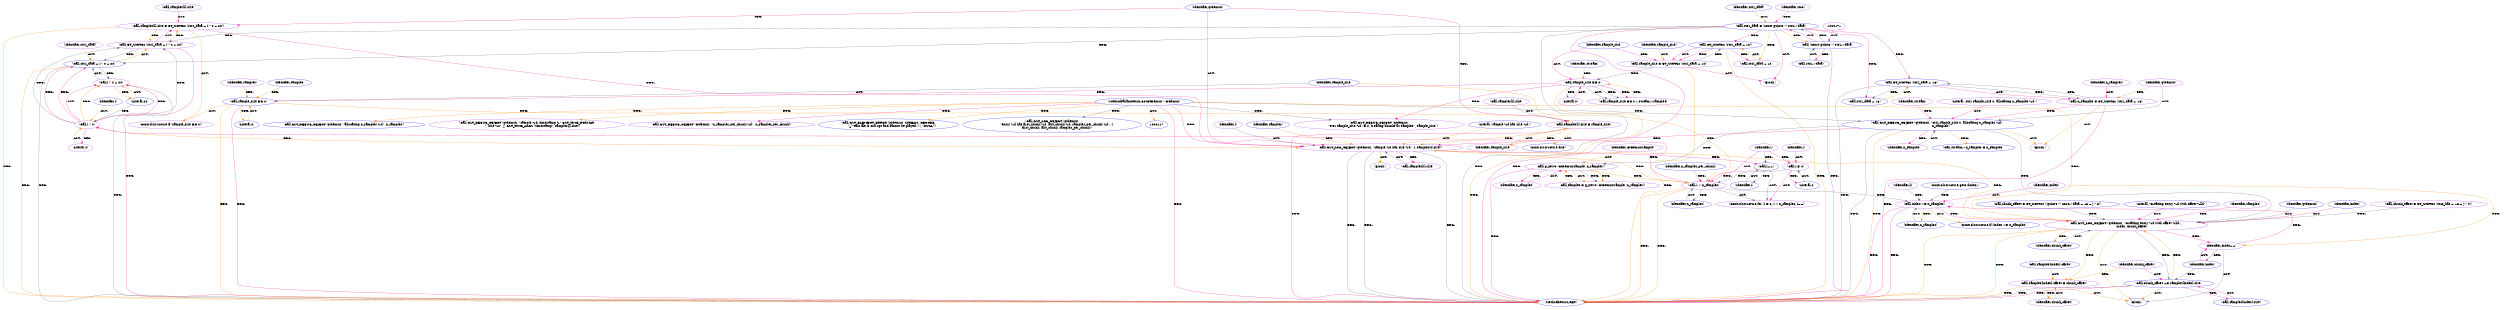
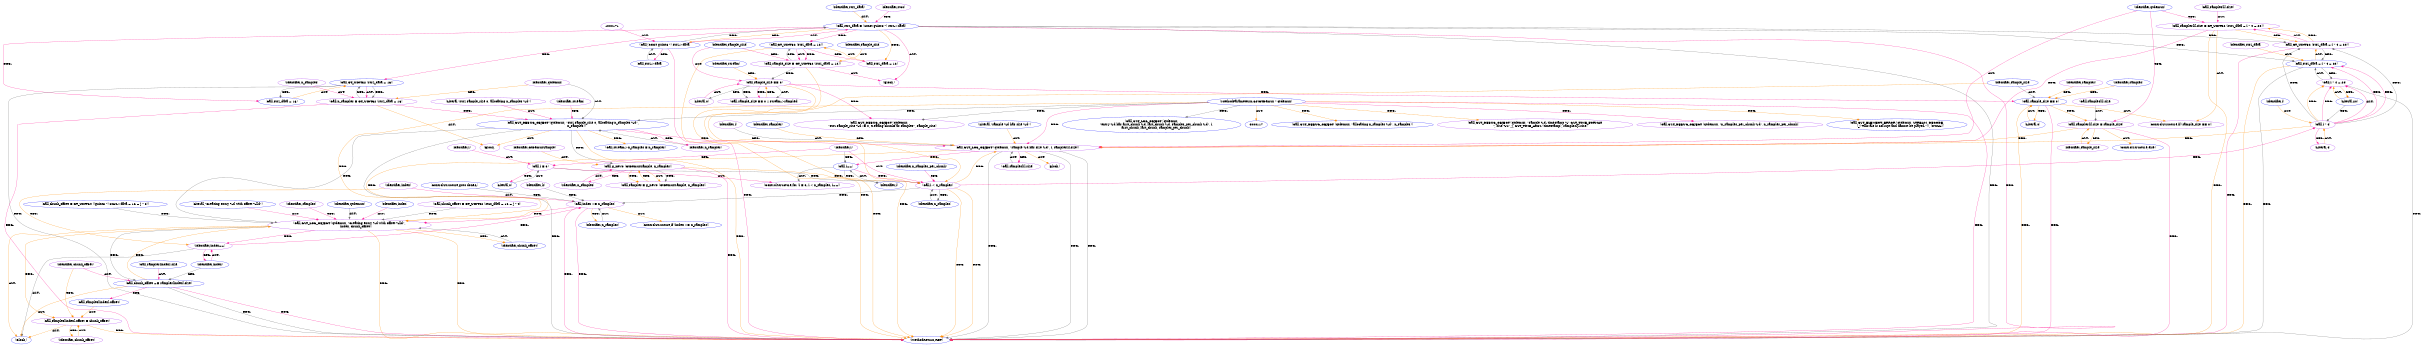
node "1000117": label "1000117" -> "4000117"
edge "(Call,i < n_samples)" -> "(ControlStructure,for (i = 0; i < n_samples; i++))": removed, label "AST:"
node "(Call,chunk_offset = QT_UINT32 (stco_has + 16 + j * 4))": label "(Call,chunk_offset = QT_UINT32 (stco_has + 16 + j * 4))" -> "(Call,chunk_offset = QT_UINT32 (stco_data + 16 + j * 4))"
edge "(Call,chunk_offset += samples[index].size)" -> "(Call,samples[index].size)": now "(Call,chunk_offset += samples[index].size)" -> "(Call,samples[index].offset)"
